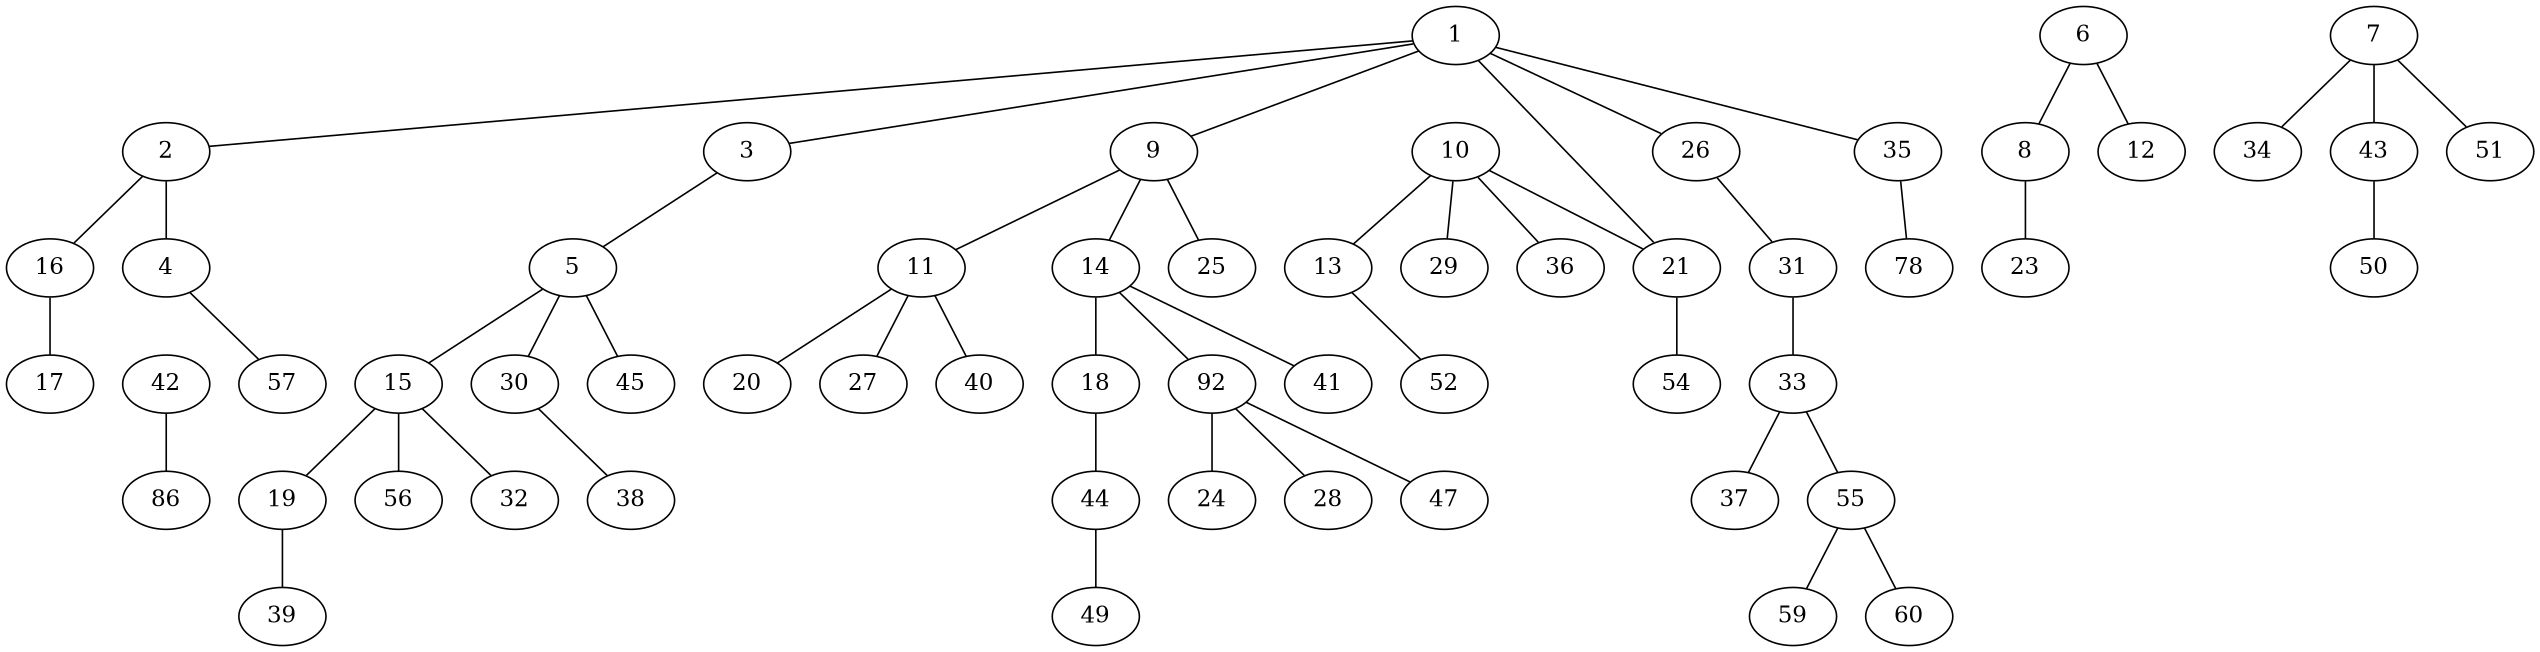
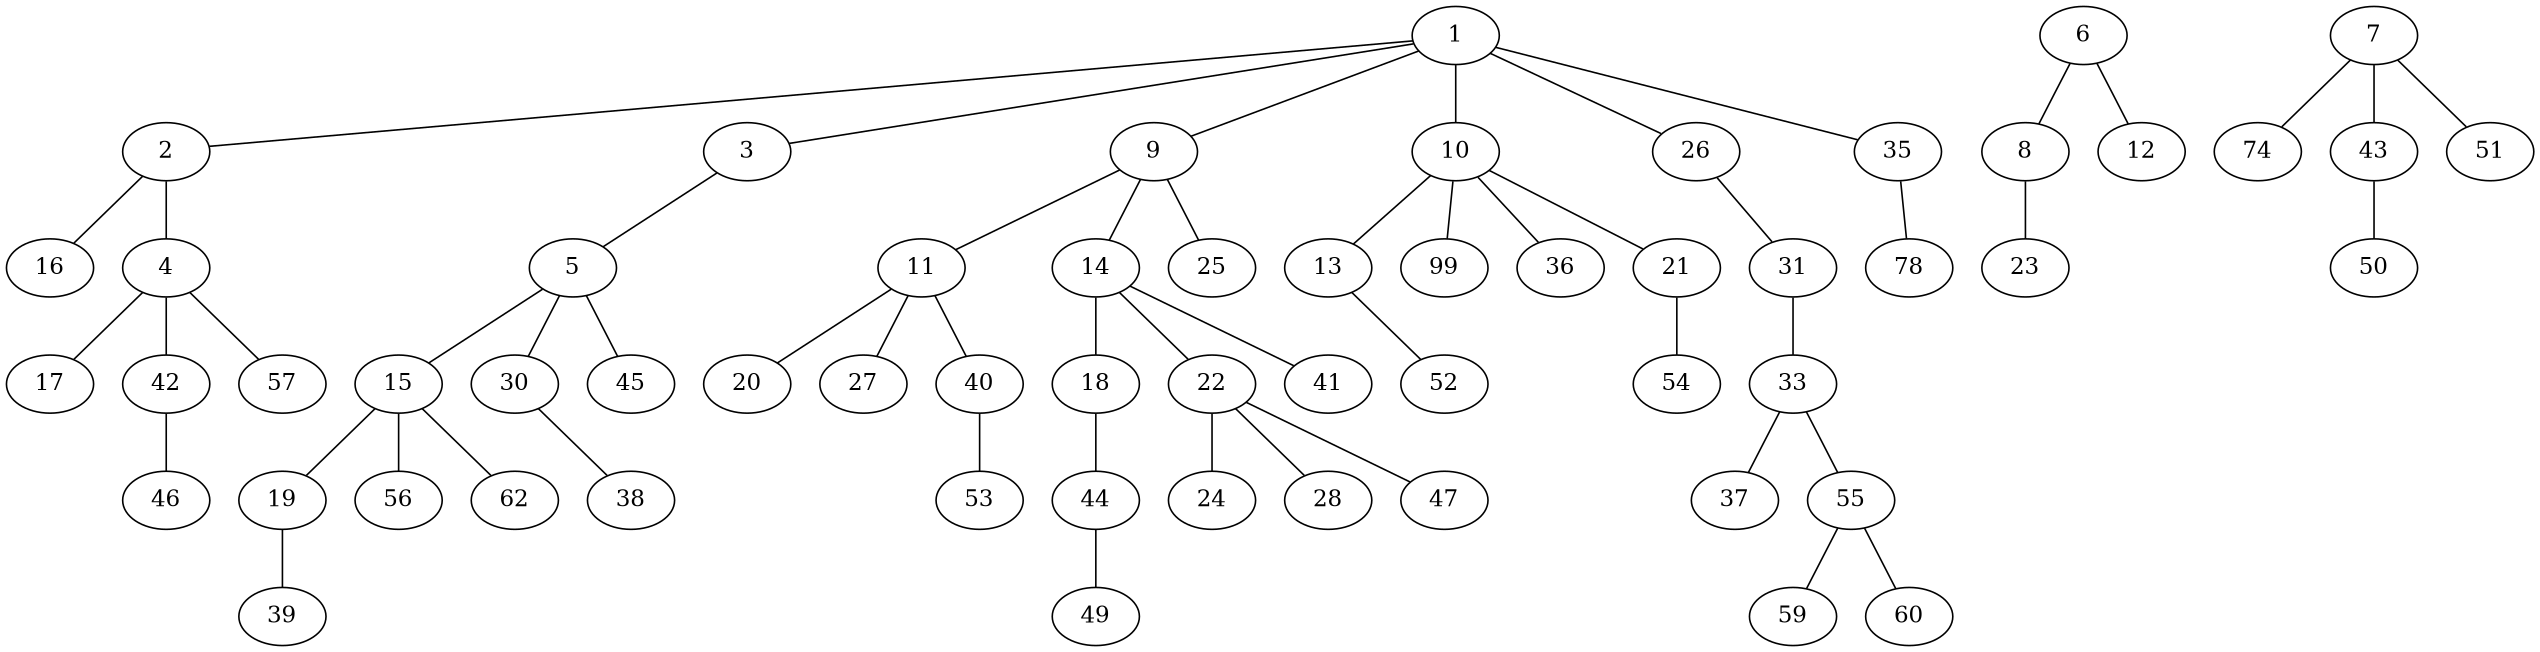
edge "1" -- "21": now "1" -- "10"
node "34": label "34" -> "74"
node "29": label "29" -> "99"
edge "16" -- "17": now "4" -- "17"
edge "4" -- "42": added
node "92": label "92" -> "22"
node "86": label "86" -> "46"
node "32": label "32" -> "62"
node "53": added
